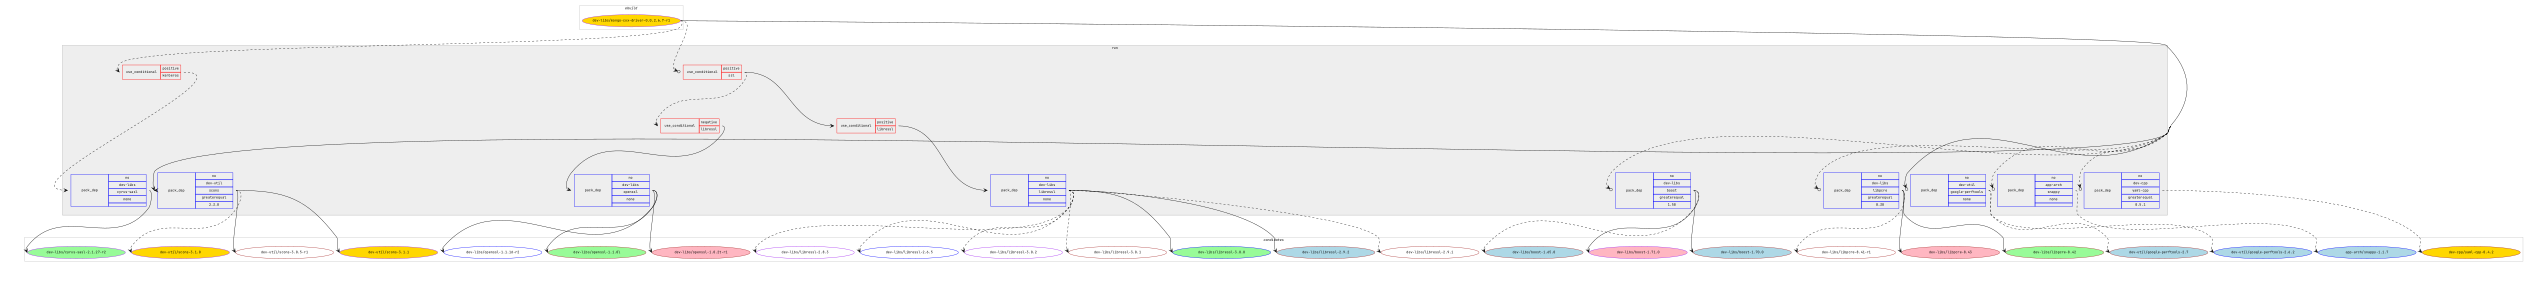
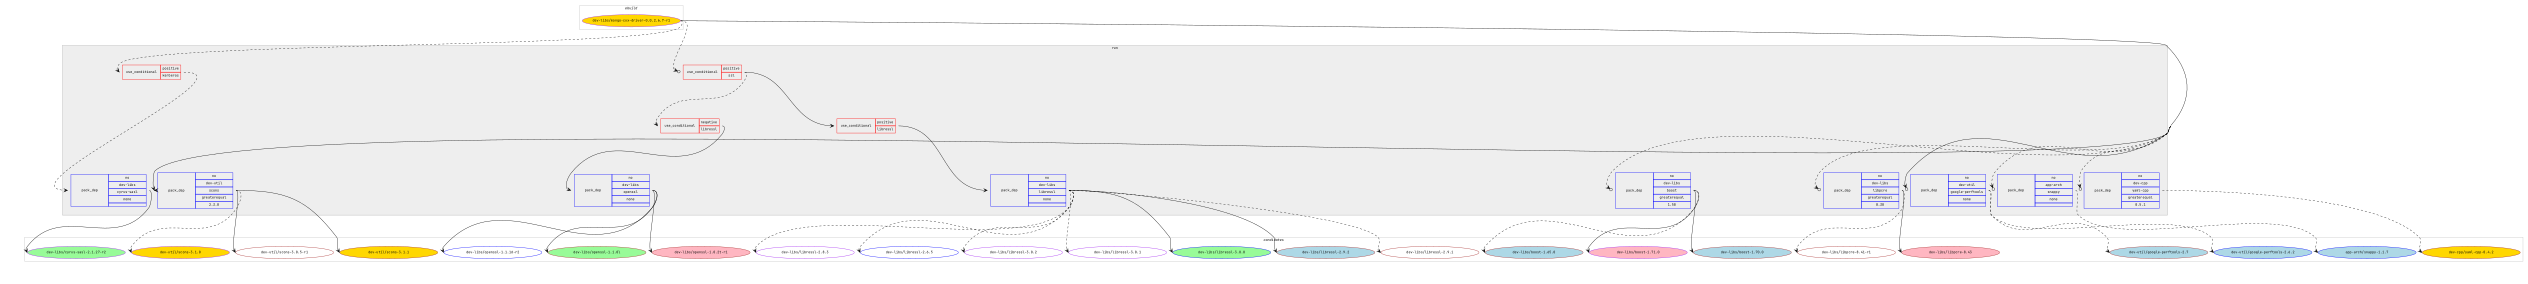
node "dev-util/scons-3.1.1": color purple -> brown
node "dev-libs/libressl-3.0.1": color brown -> purple
node "dev-libs/libpcre-8.42": removed
